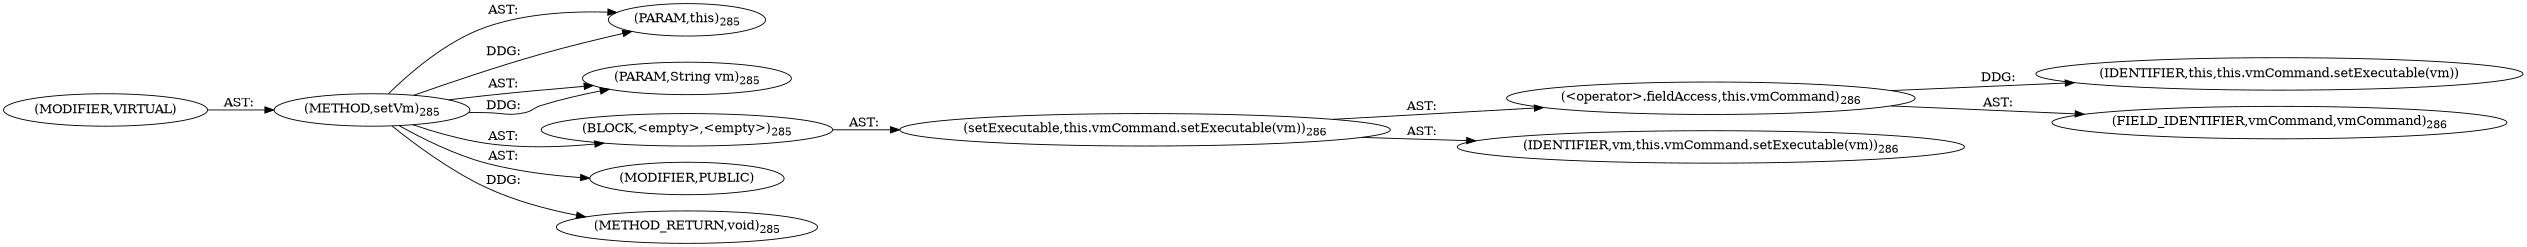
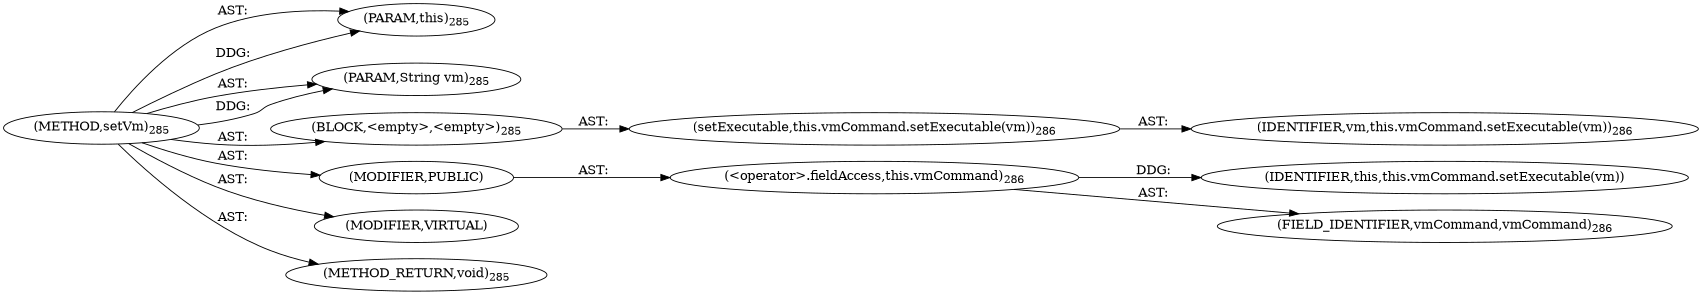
edge "(MODIFIER,VIRTUAL)" -> "(METHOD,setVm)": reversed
edge "(setExecutable,this.vmCommand.setExecutable(vm))" -> "(<operator>.fieldAccess,this.vmCommand)": now "(MODIFIER,PUBLIC)" -> "(<operator>.fieldAccess,this.vmCommand)"
edge "(METHOD,setVm)" -> "(METHOD_RETURN,void)": label "DDG: " -> "AST: "
